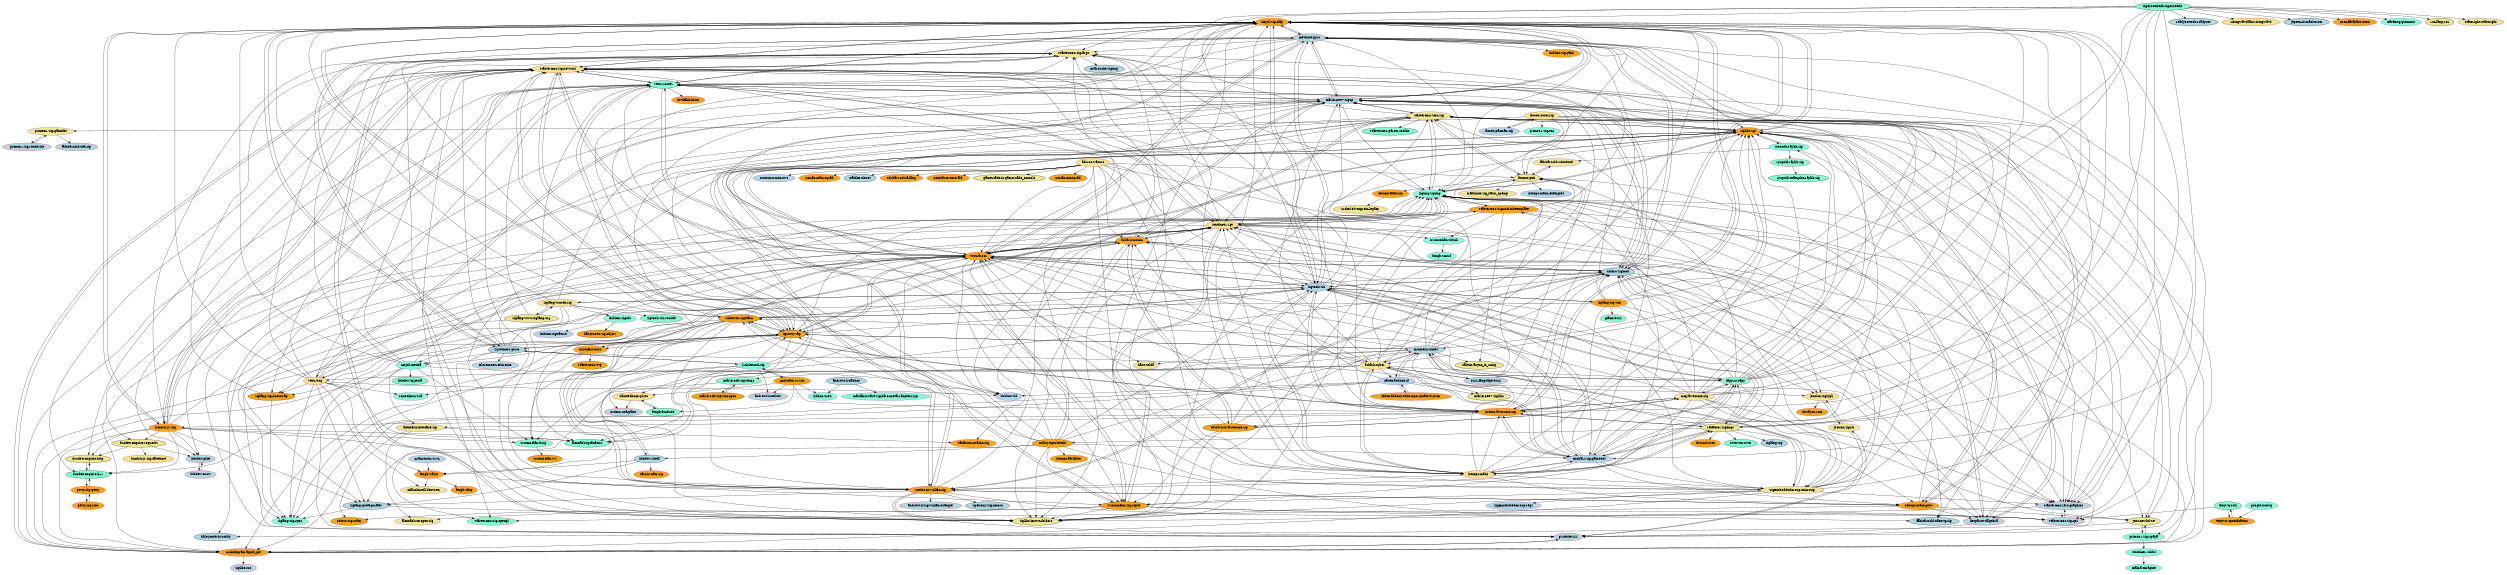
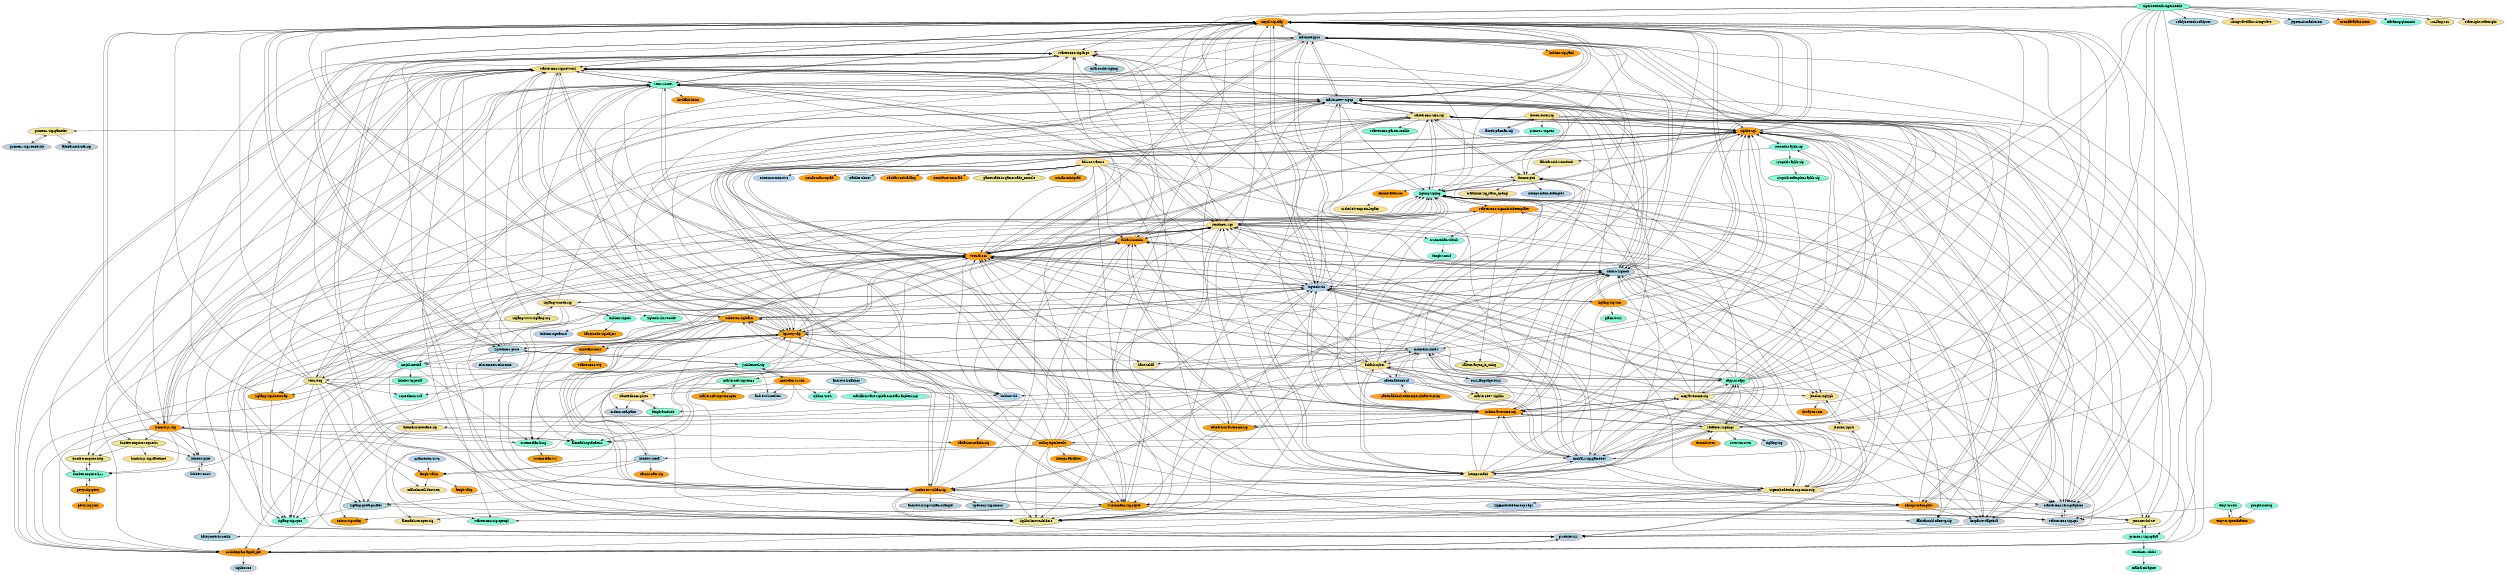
node "Vexu/bog": color red -> black
node "getty-zig/getty": color red -> black
